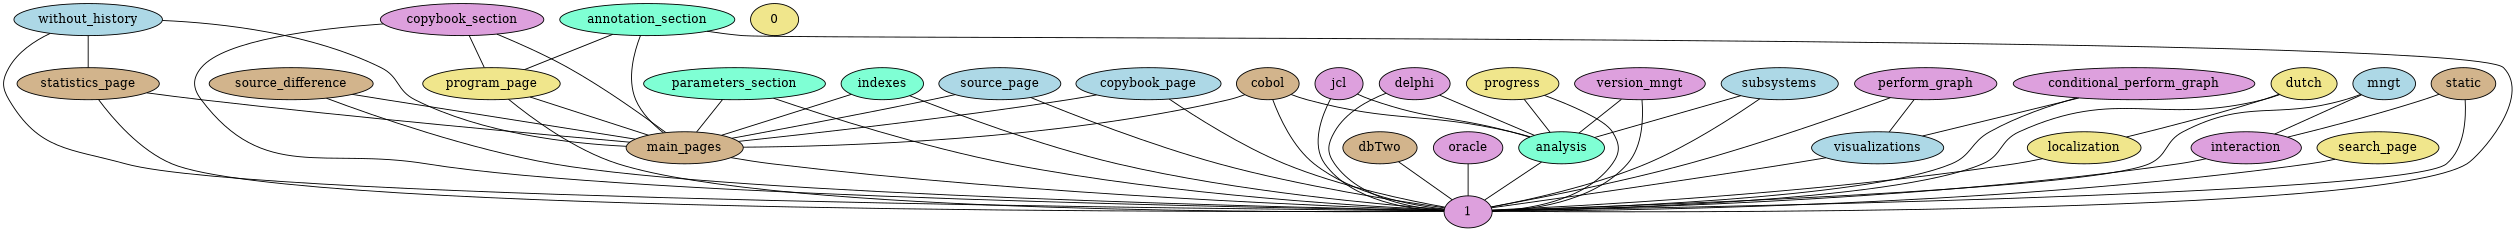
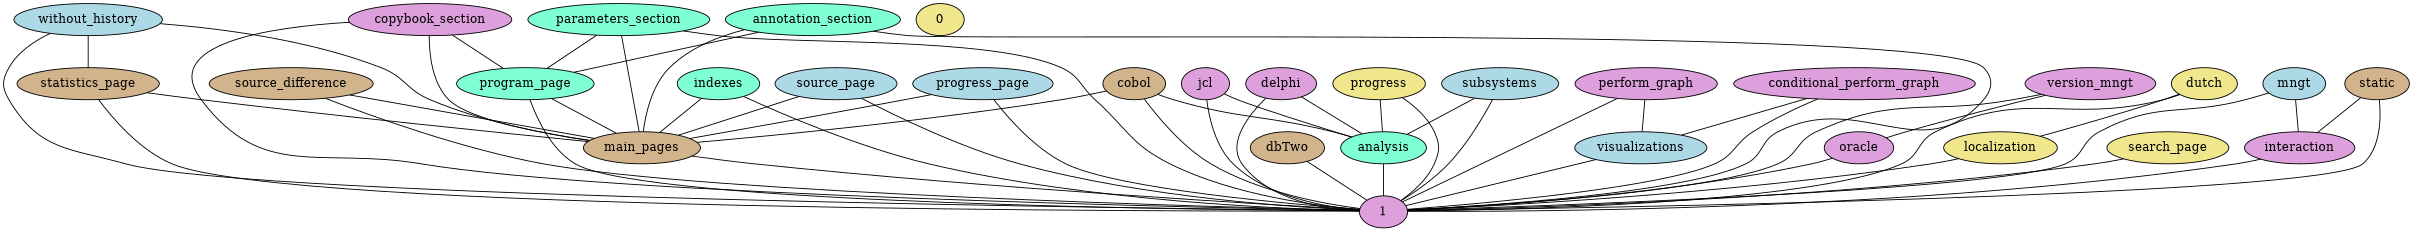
edge "parameters_section" -- "program_page": added
node "program_page": fillcolor khaki -> aquamarine
node "copybook_page": label "copybook_page" -> "progress_page"
edge "version_mngt" -- "analysis": now "version_mngt" -- "oracle"
